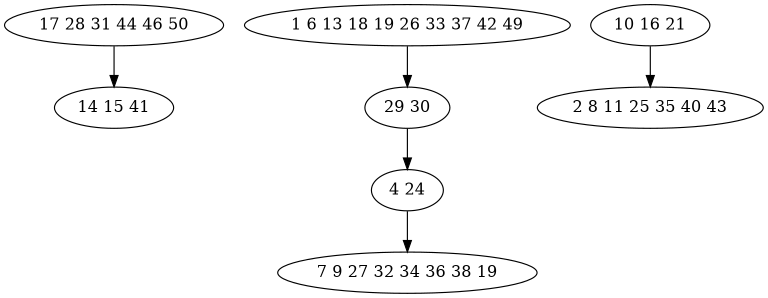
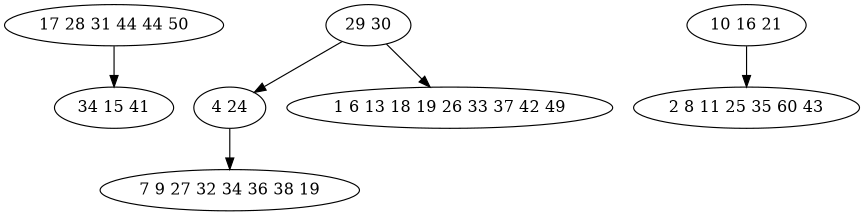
node "17 28 31 44 46 50": label "17 28 31 44 46 50" -> "17 28 31 44 44 50"
edge "1 6 13 18 19 26 33 37 42 49" -> "29 30": reversed
node "14 15 41": label "14 15 41" -> "34 15 41"
node "2 8 11 25 35 40 43": label "2 8 11 25 35 40 43" -> "2 8 11 25 35 60 43"
